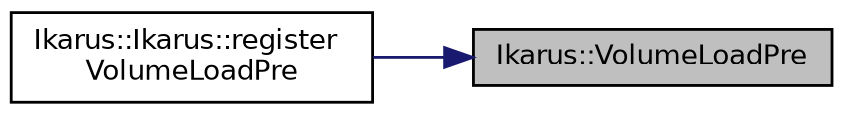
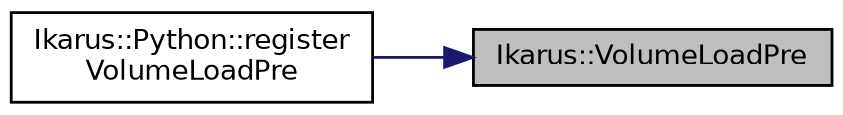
node "Ikarus::Ikarus::register VolumeLoadPre": label "Ikarus::Ikarus::register VolumeLoadPre" -> "Ikarus::Python::register VolumeLoadPre"
